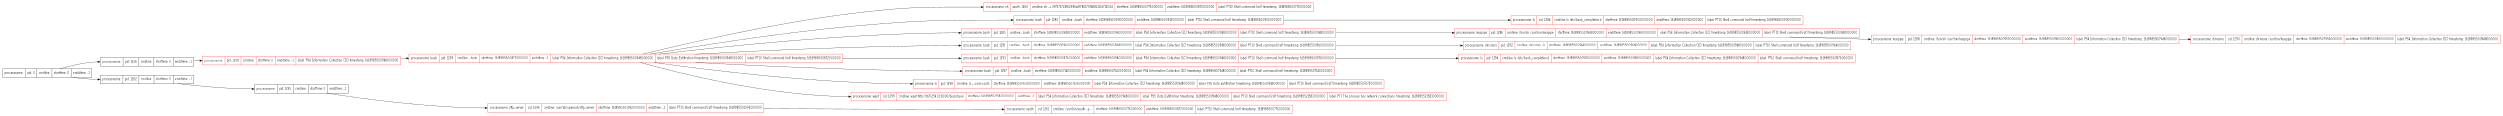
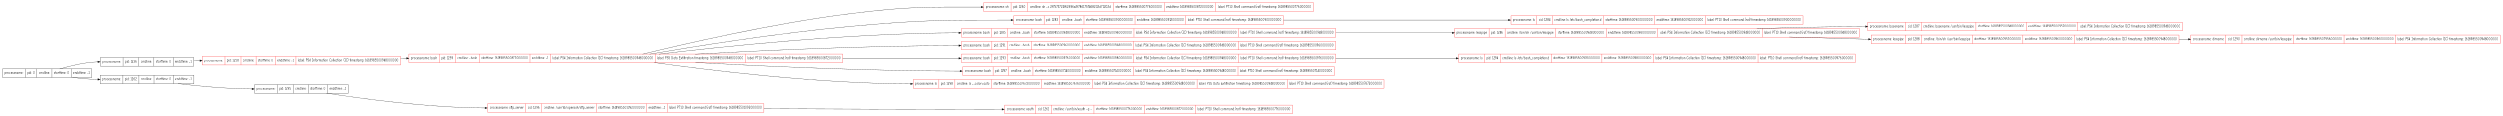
node "processname: sh": text "xauth: 1260" -> "pid: 1260"
node "processname: basename": added
node "processname: dircolors": removed
node "processname: wget": removed
